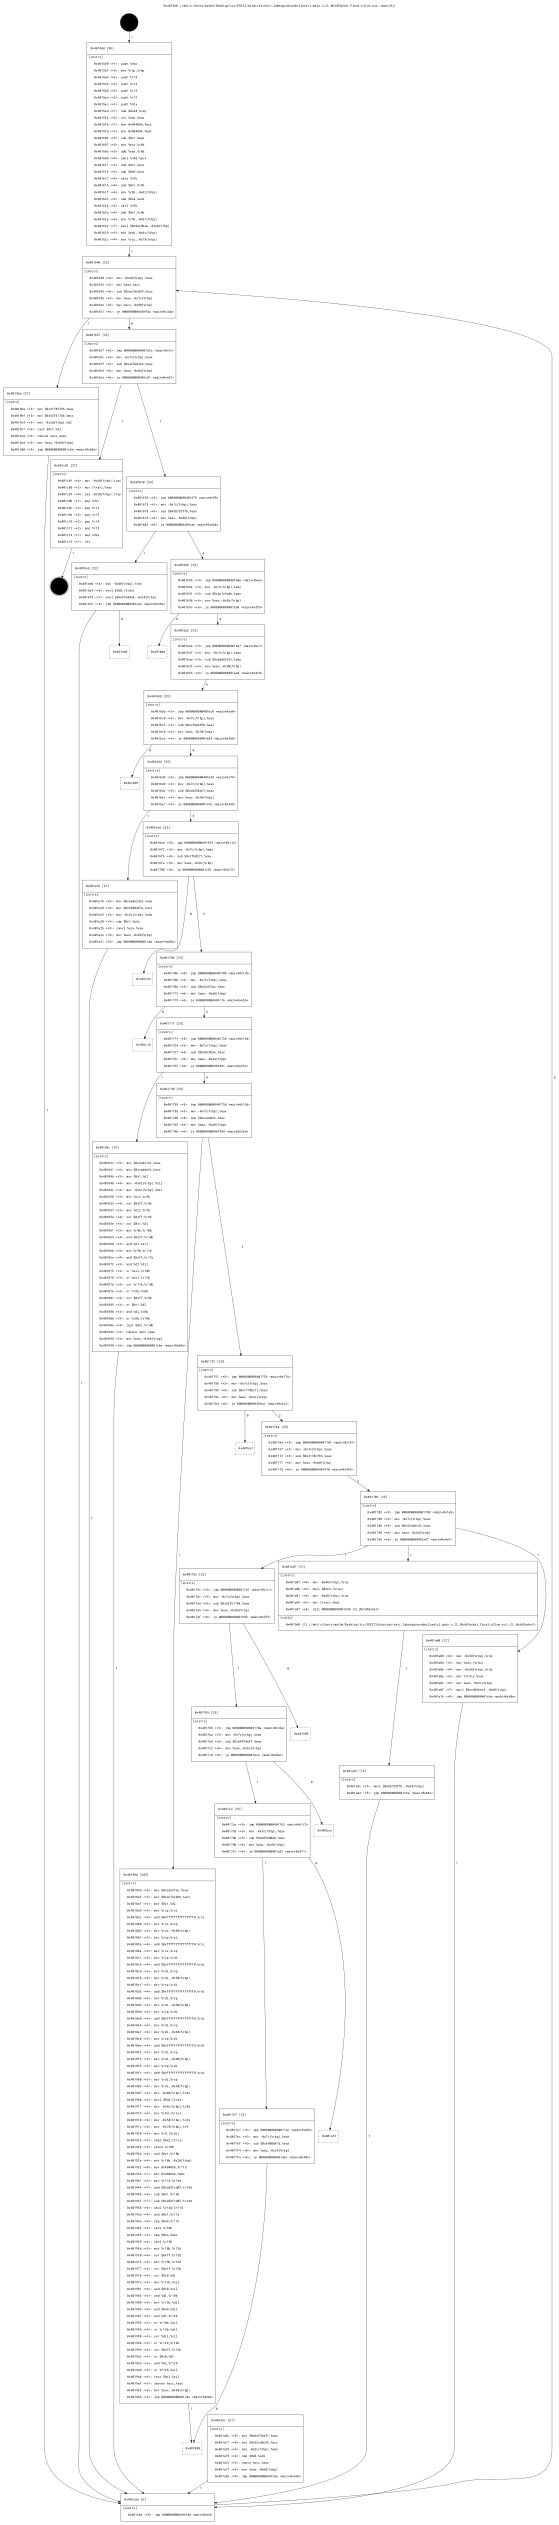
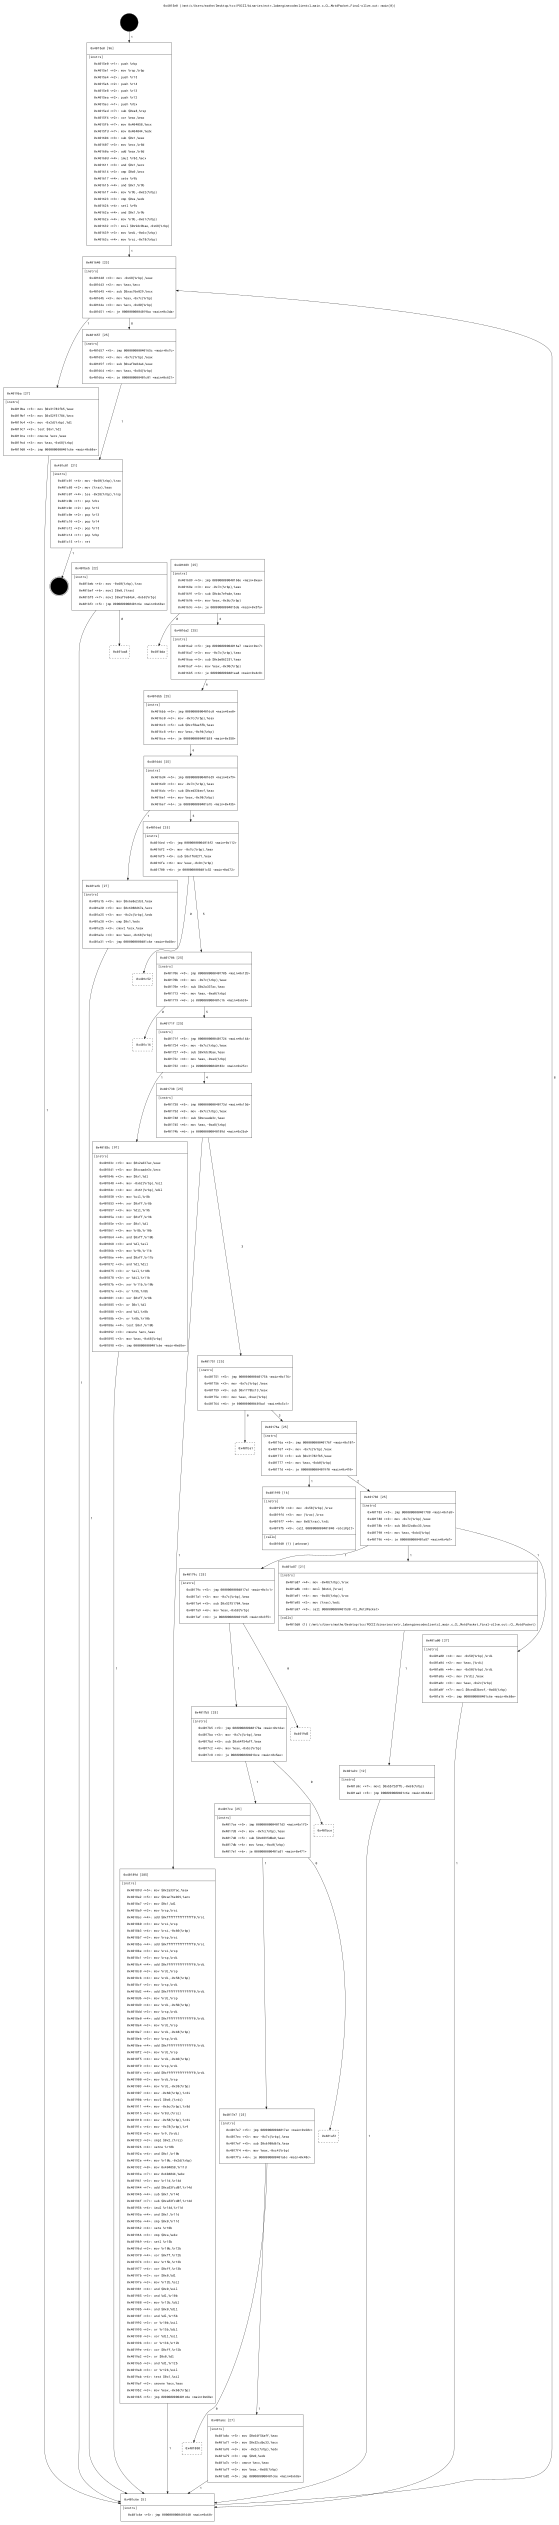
node "0x401670 [25]": removed
node "0x401b38": removed
node "0x4019f0 [16]": added
edge "0x4017e7 [25]" -> "0x401a6c [27]": added, label "1"
edge "0x40189d [285]" -> "0x401800": now "0x40189d [285]" -> "0x401c6e [5]"
